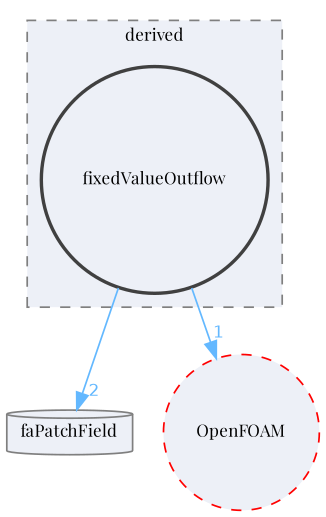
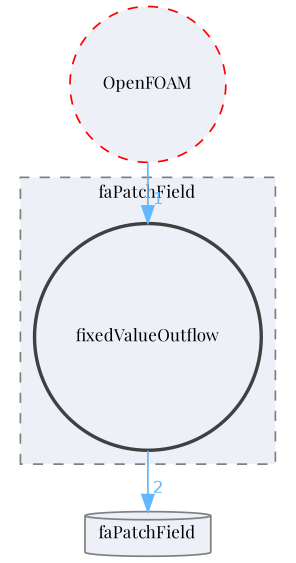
cluster "derived": label "derived" -> "faPatchField"
edge "fixedValueOutflow" -> "OpenFOAM": reversed
